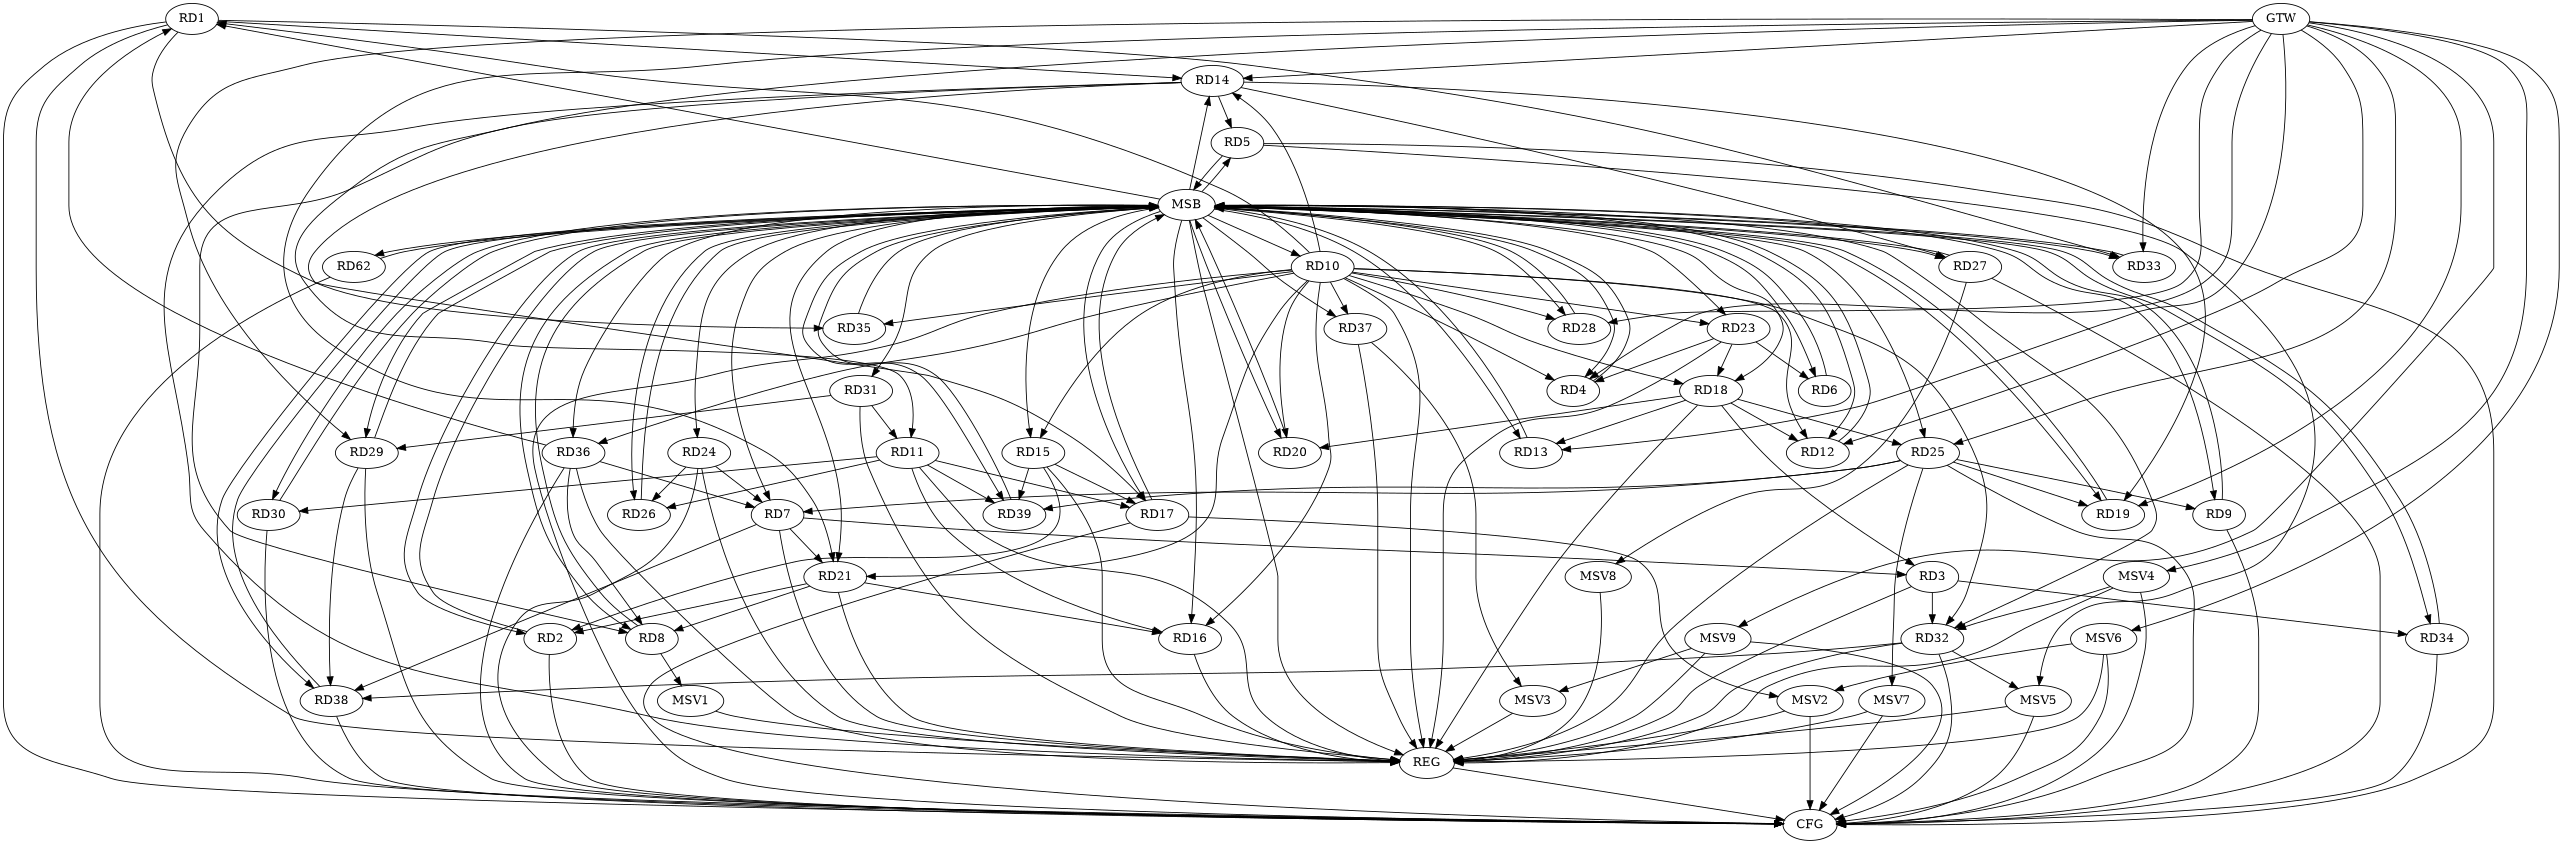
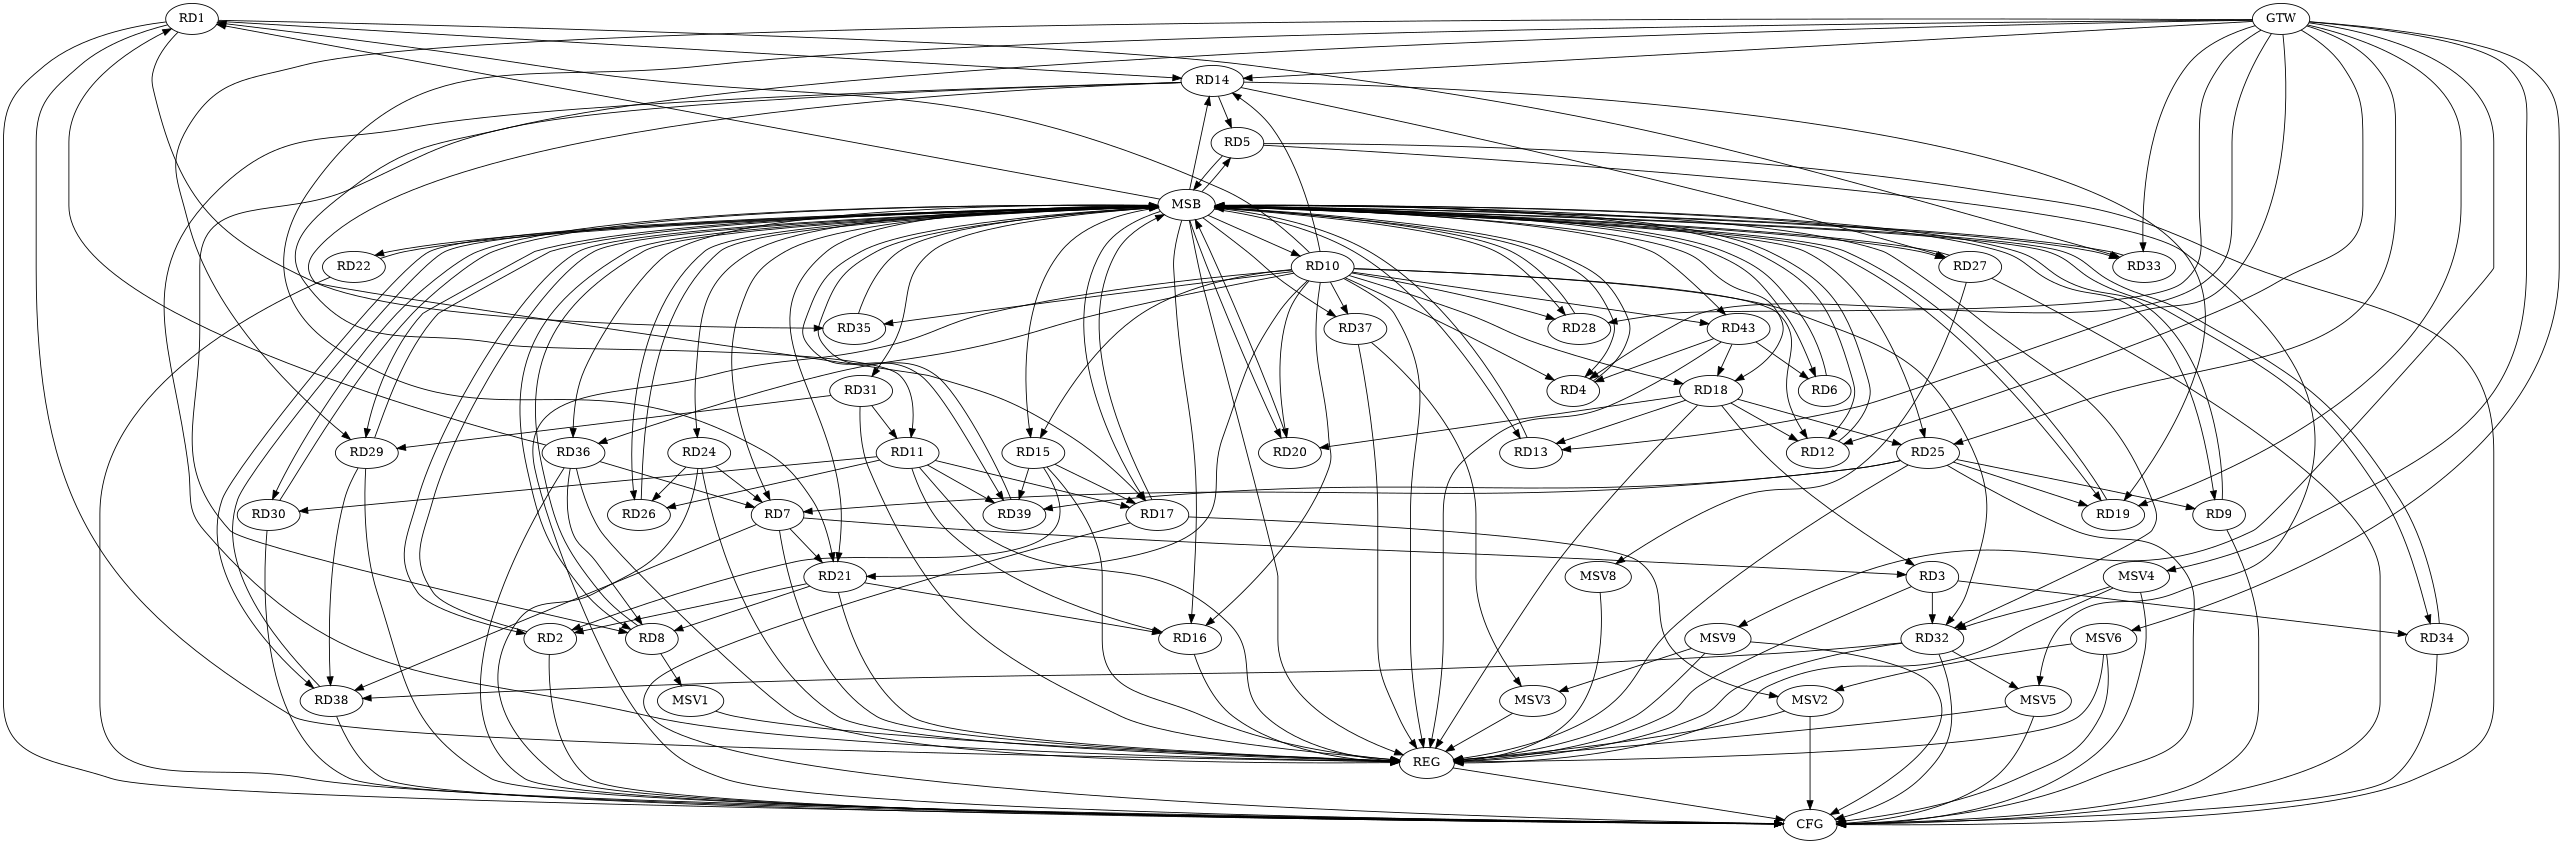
node "RD62": label "RD62" -> "RD22"
node "RD23": label "RD23" -> "RD43"
node "MSV7": removed
